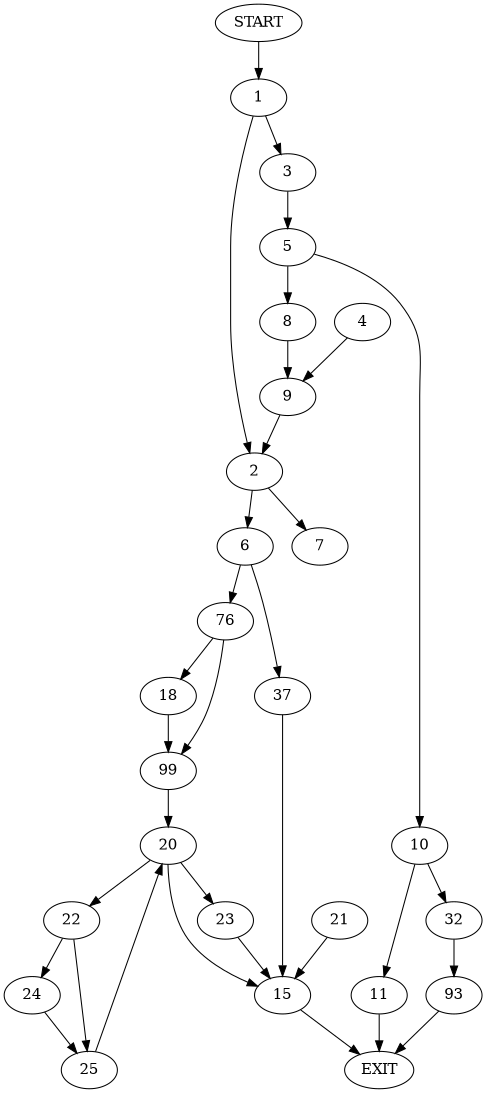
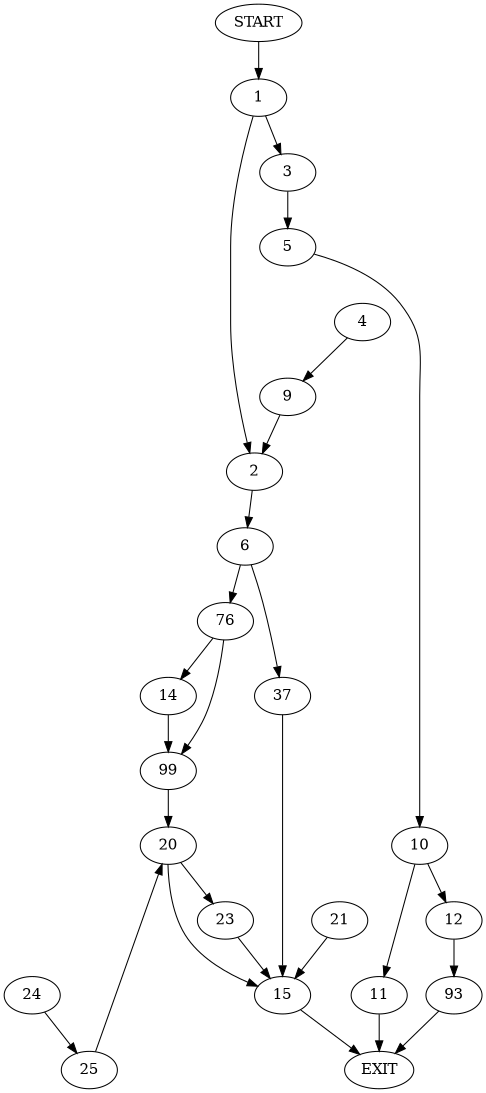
node "8": removed
node "7": removed
node "18": label "18" -> "14"
node "22": removed
node "32": label "32" -> "12"
